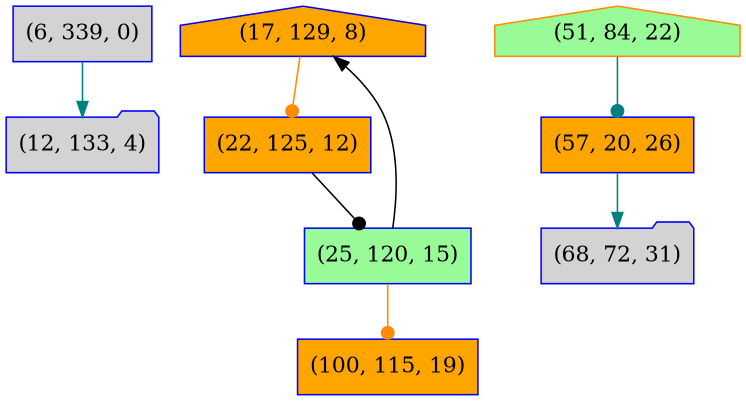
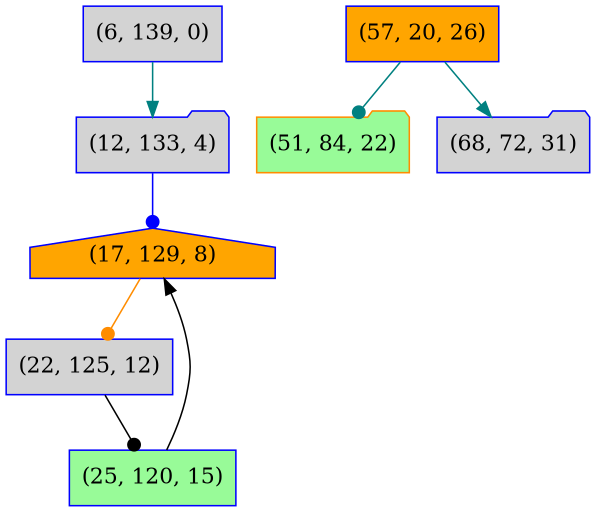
node "(6, 339, 0)": label "(6, 339, 0)" -> "(6, 139, 0)"
node "(51, 84, 22)": shape house -> folder
edge "(51, 84, 22)" -> "(57, 20, 26)": reversed
node "(22, 125, 12)": fillcolor orange -> lightgrey
edge "(12, 133, 4)" -> "(17, 129, 8)": added
node "(100, 115, 19)": removed
